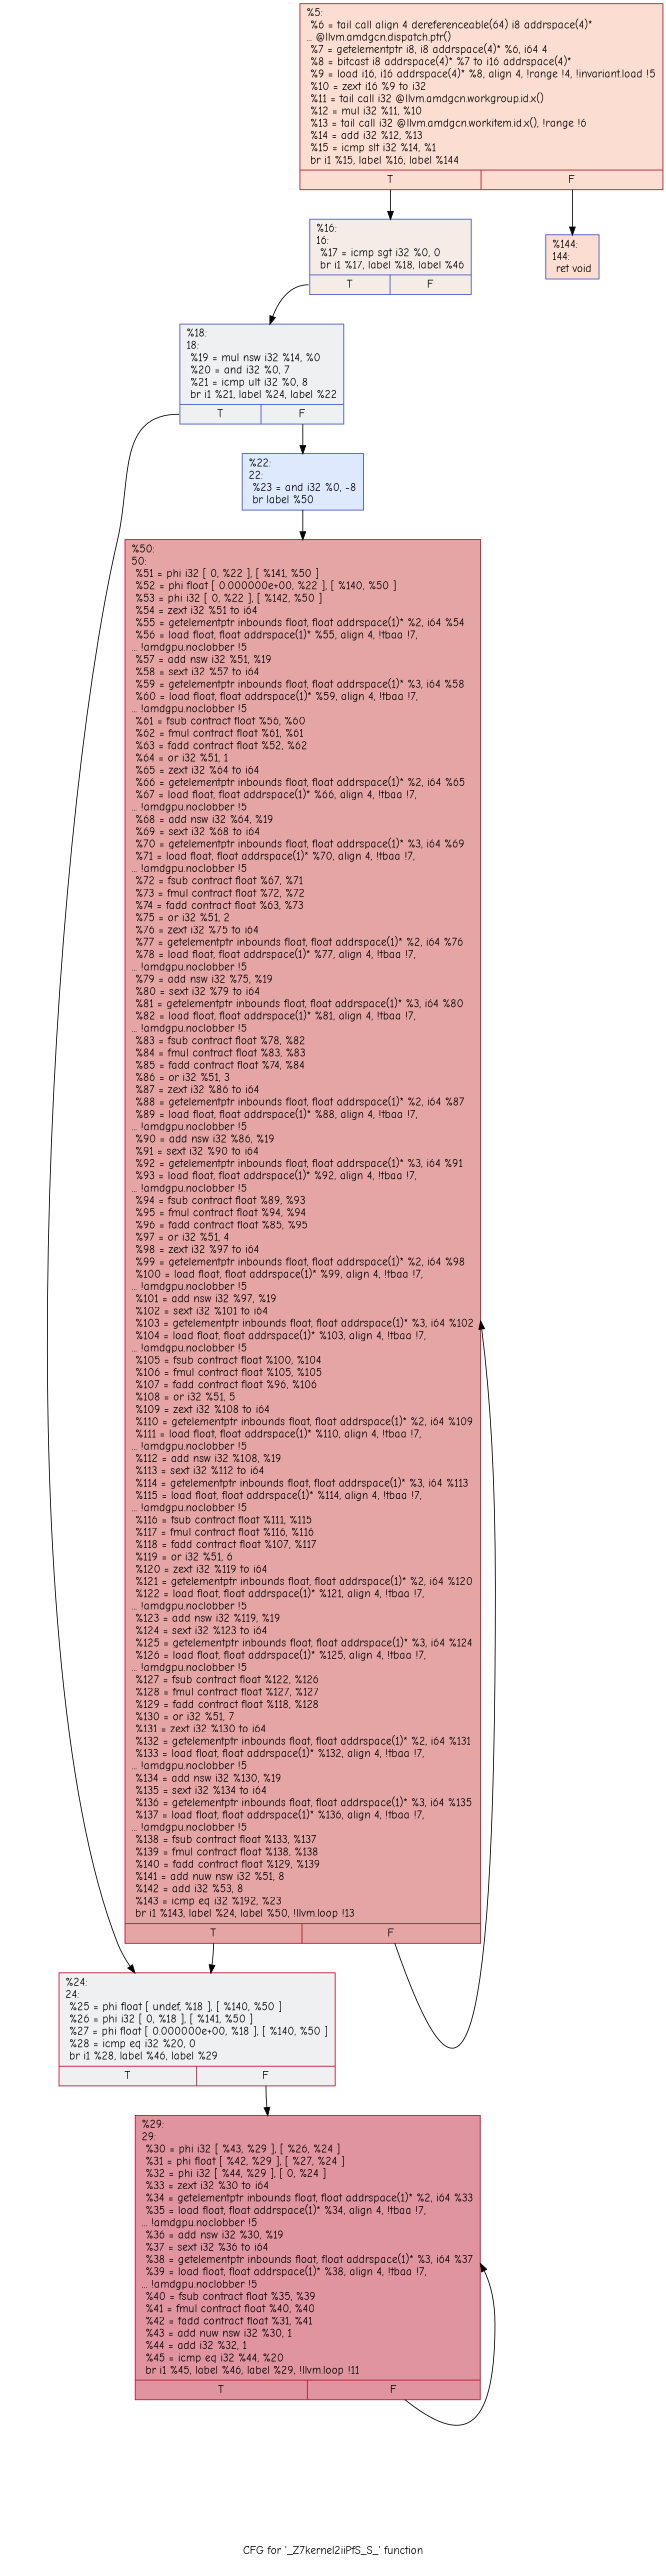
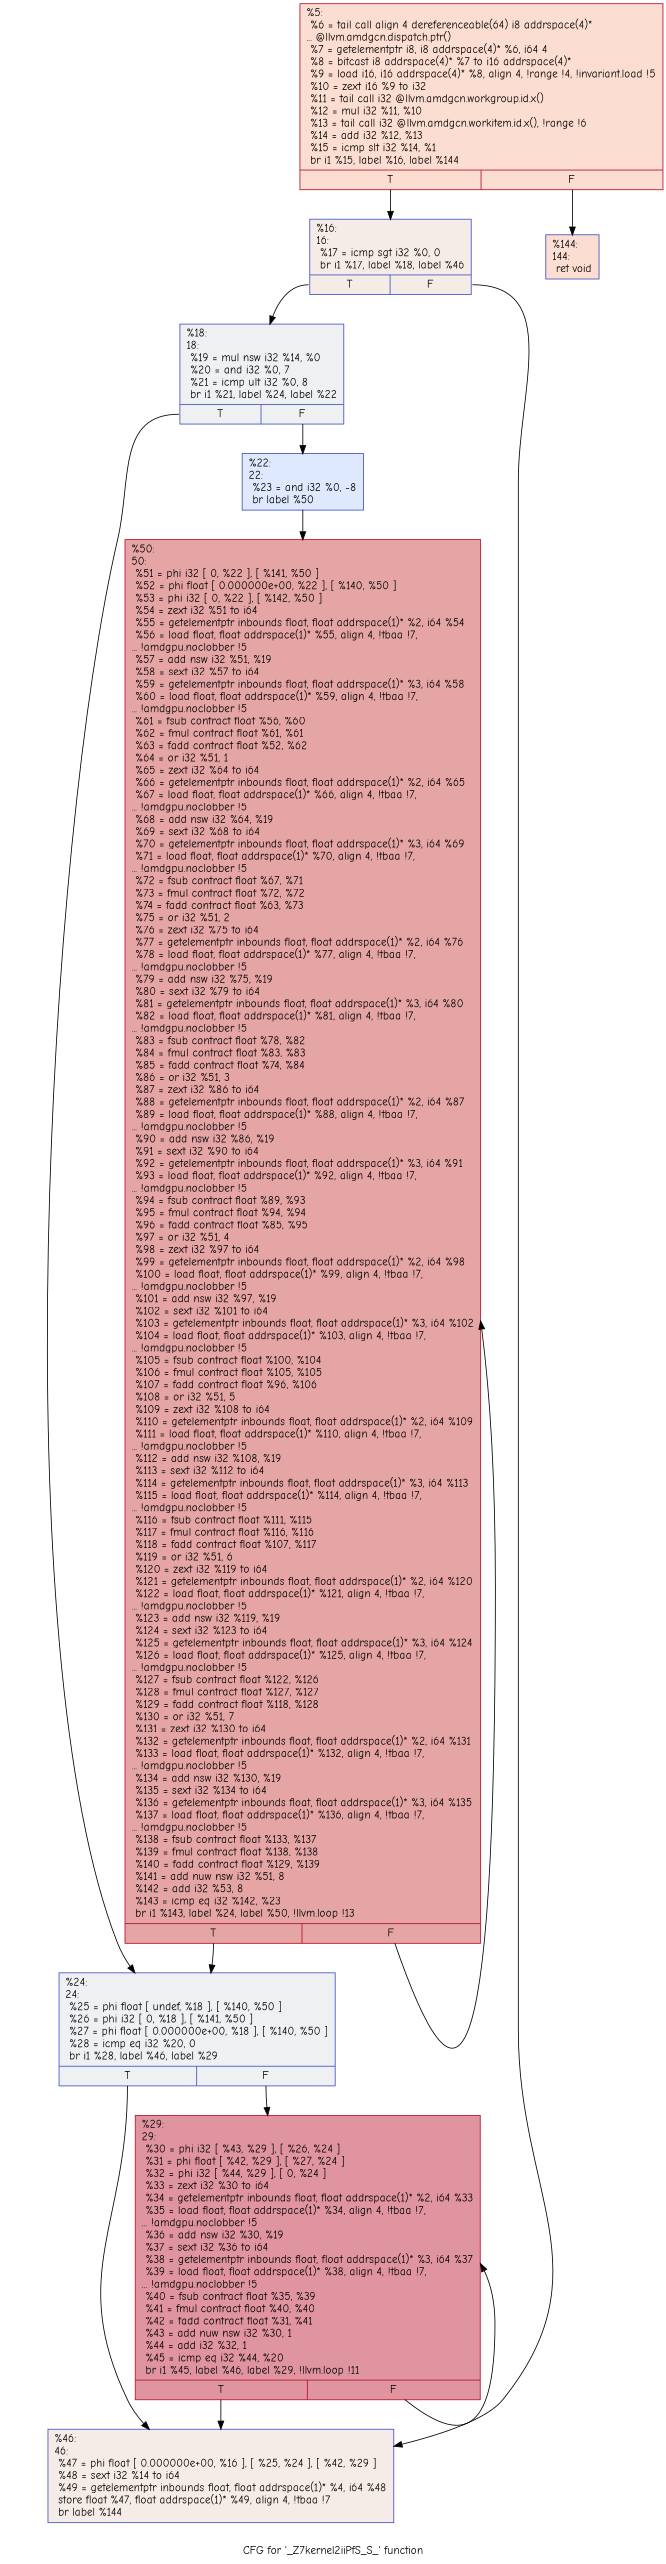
node "%50:": text "%143 = icmp eq i32 %192, %23" -> "%143 = icmp eq i32 %142, %23"
node "%24:": color #b70d28ff -> #3d50c3ff
node "%46:": added
